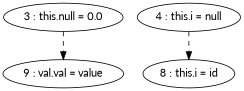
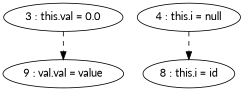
node "3 : this.null = 0.0": label "3 : this.null = 0.0" -> "3 : this.val = 0.0"
